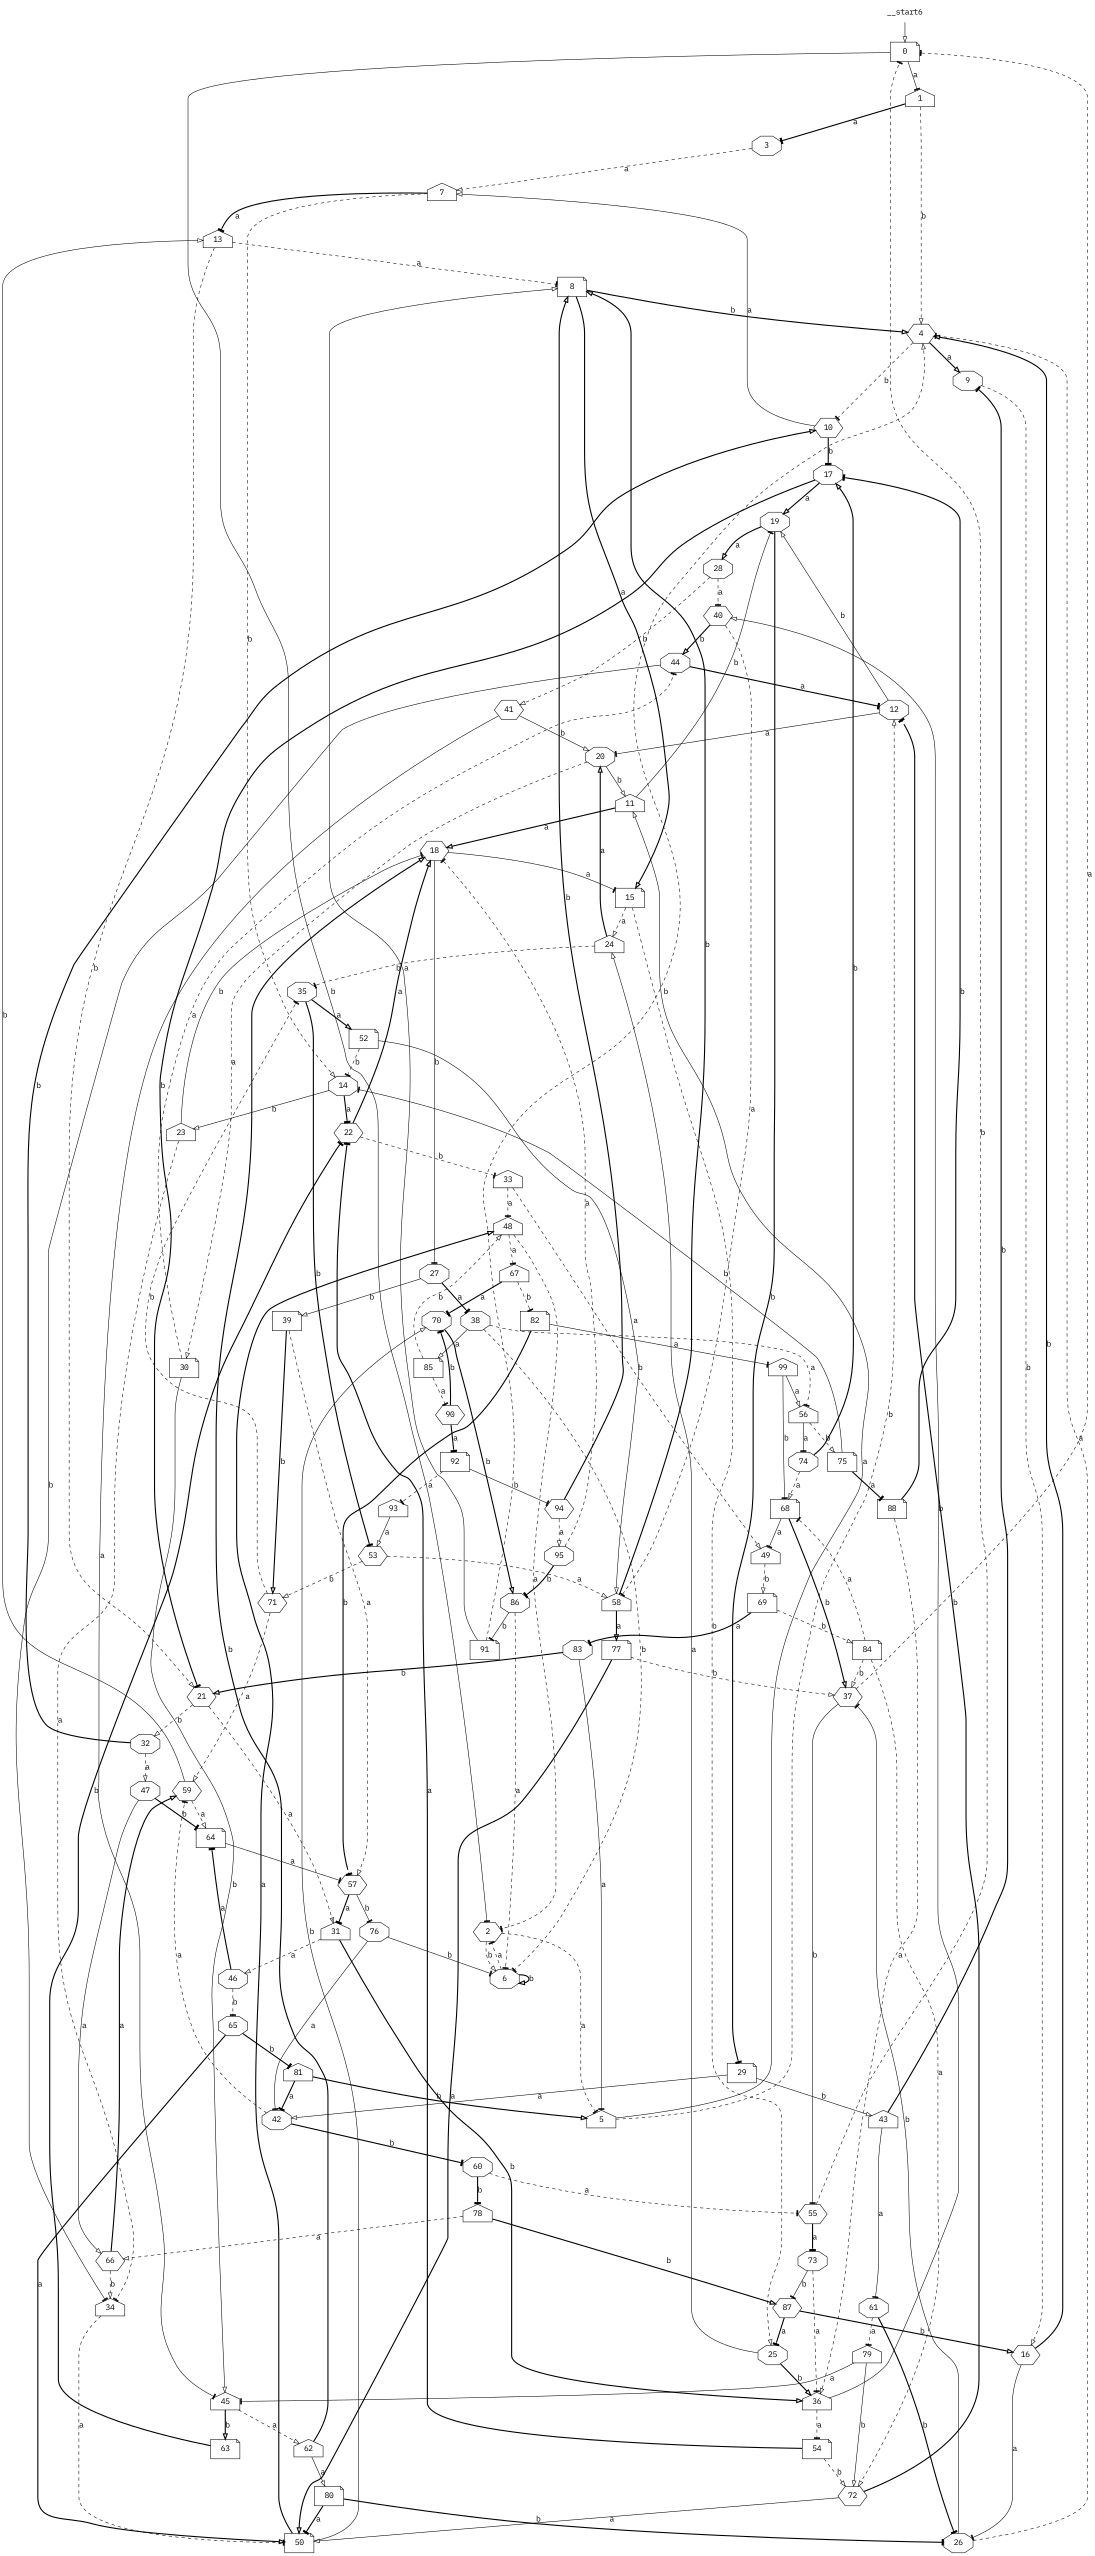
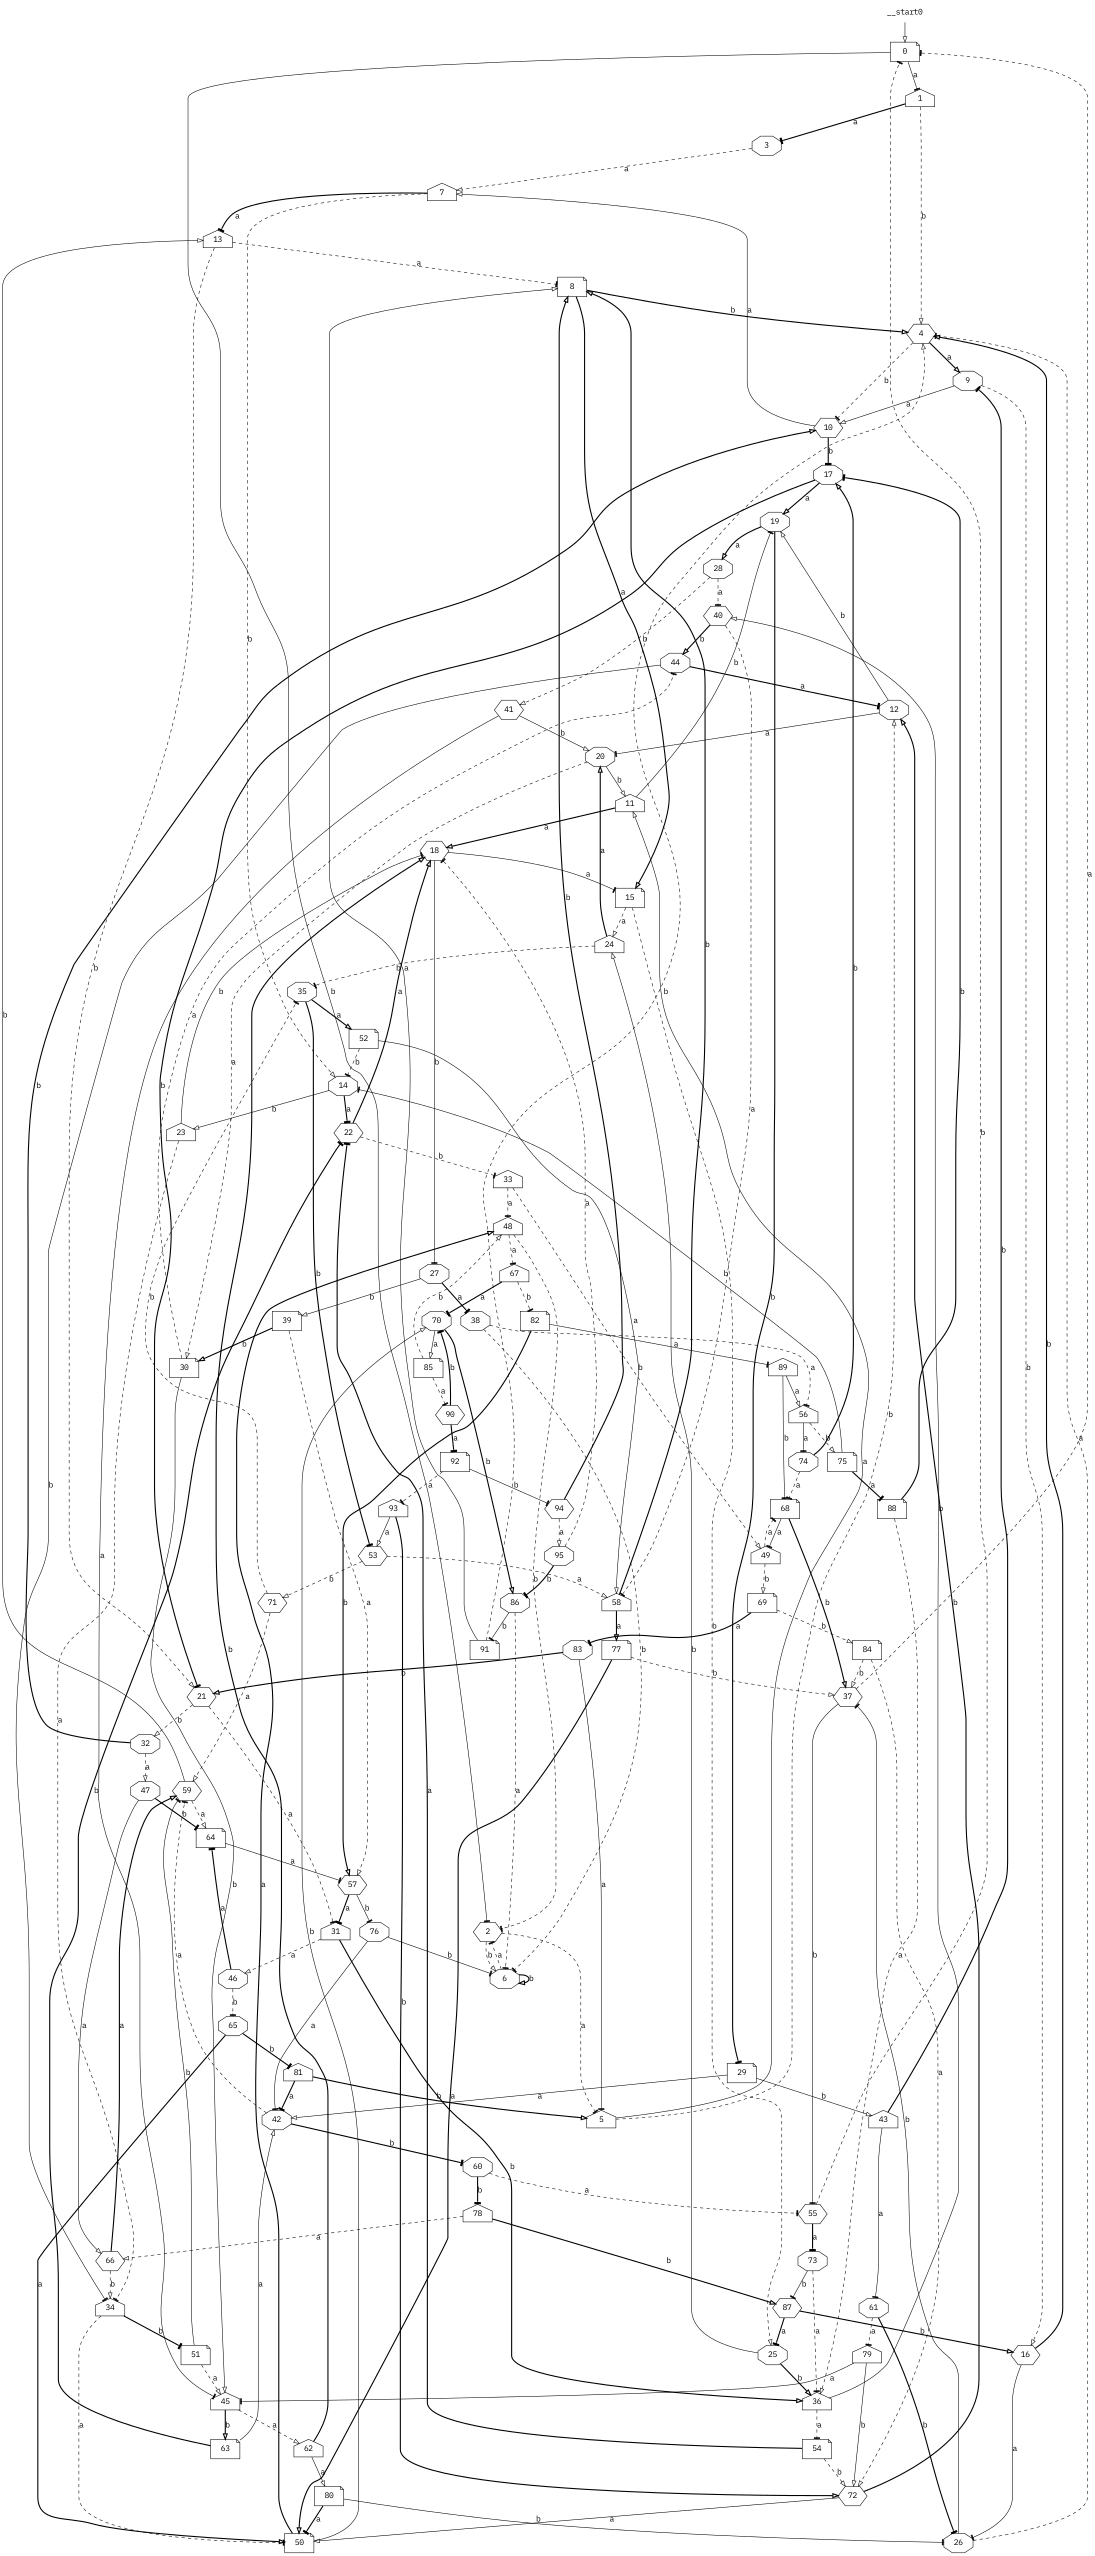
node "__start6": label "__start6" -> "__start0"
edge "9" -> "10": added, label "a"
edge "38" -> "85": now "70" -> "85"
node "99": label "99" -> "89"
edge "39" -> "71": now "39" -> "30"
edge "74" -> "68": arrowhead onormal -> tee
edge "82" -> "57": arrowhead tee -> onormal
edge "84" -> "68": now "49" -> "68"
edge "48" -> "2": label "a" -> "b"
edge "72" -> "12": arrowhead tee -> onormal
edge "25" -> "24": label "a" -> "b"
edge "21" -> "31": arrowhead onormal -> tee
edge "93" -> "72": added, label "b"
edge "63" -> "42": added, label "a"
node "51": added
edge "80" -> "26": style bold -> solid
